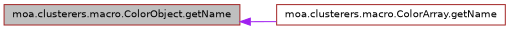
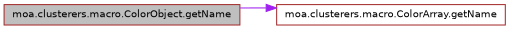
edge "moa.clusterers.macro.ColorArray.getName" -> "moa.clusterers.macro.ColorObject.getName": reversed
